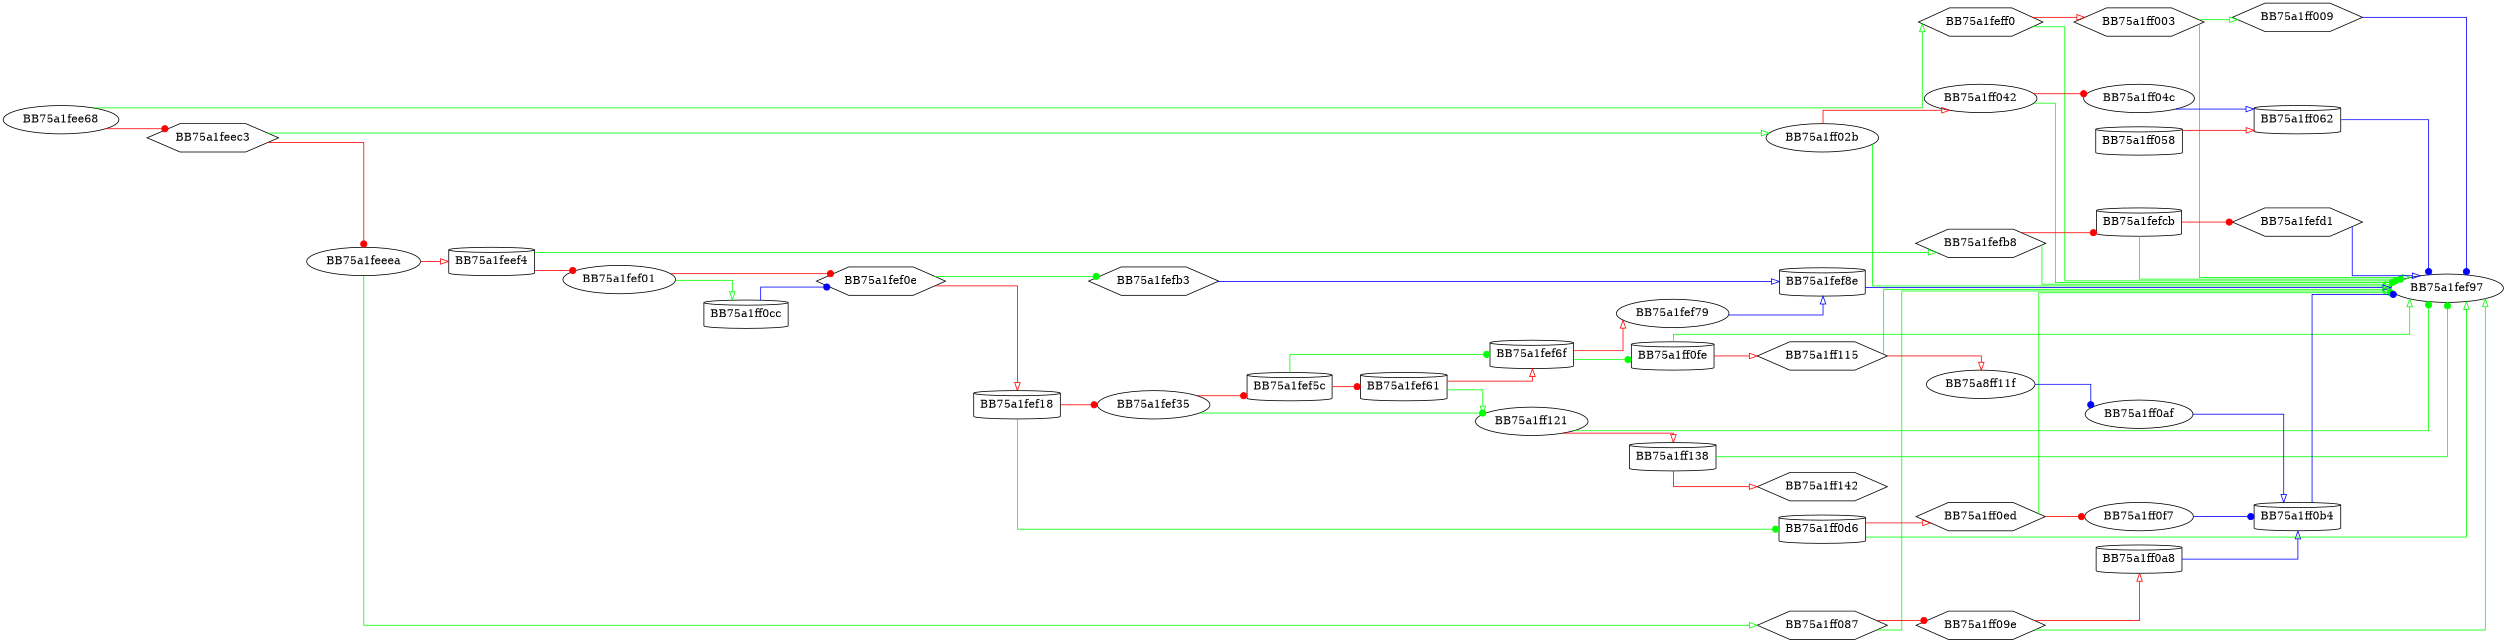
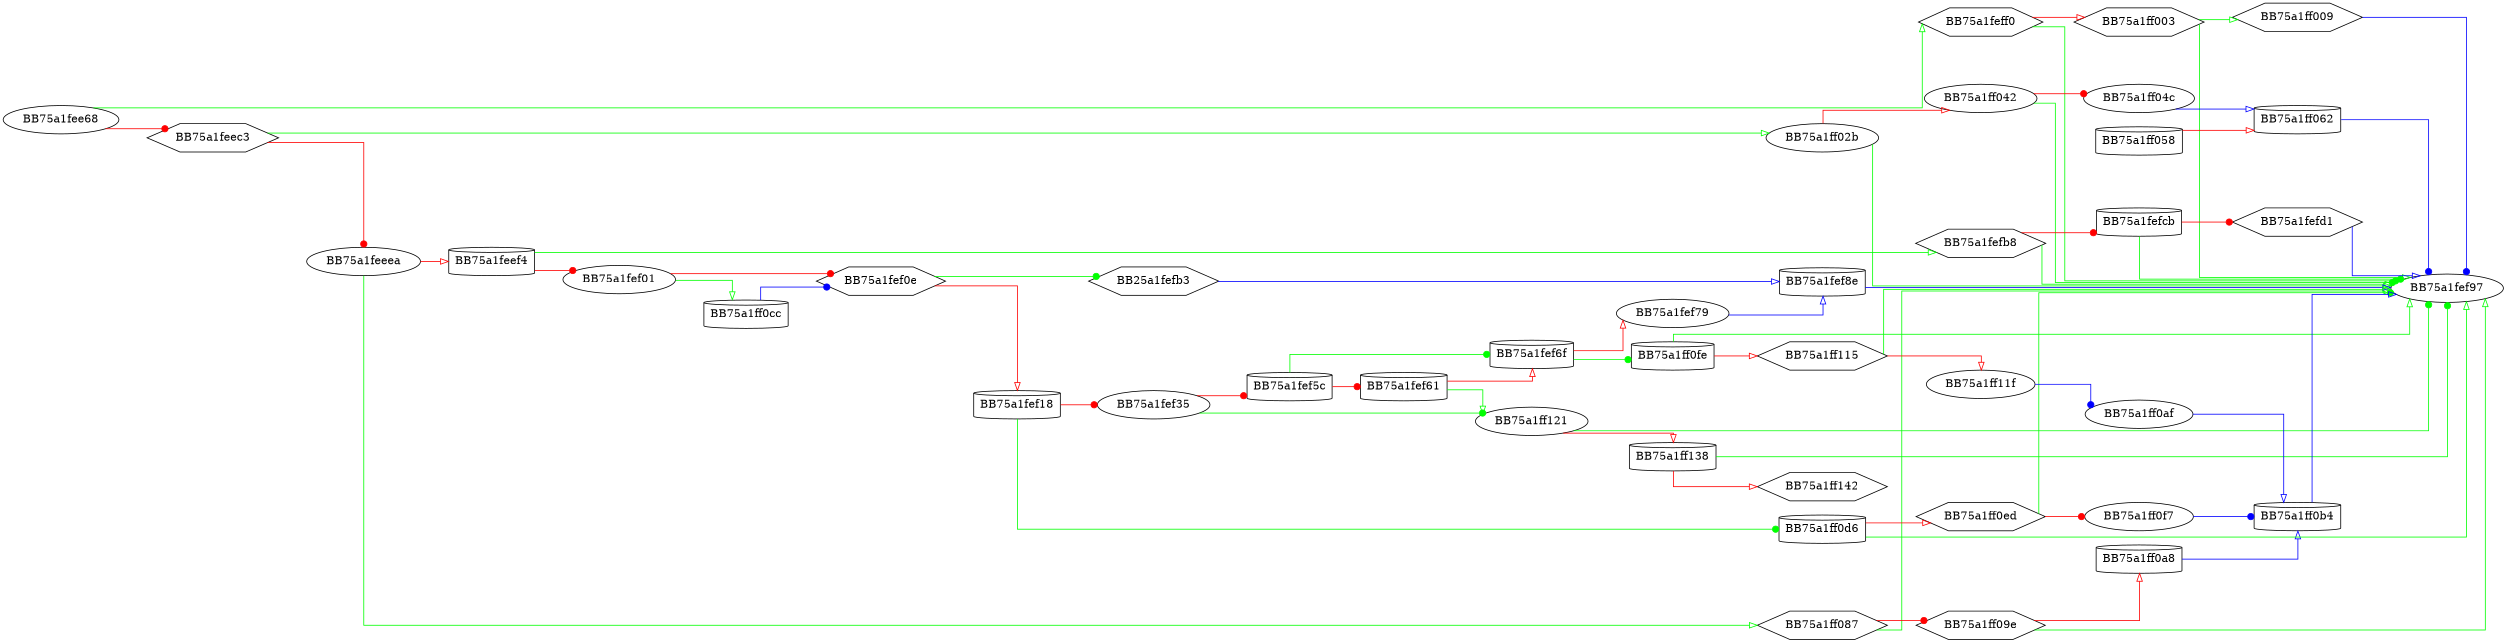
node "BB75a1fefb3": label "BB75a1fefb3" -> "BB25a1fefb3"
edge "BB75a1ff0b4" -> "BB75a1fef97": arrowhead dot -> onormal
node "BB75a8ff11f": label "BB75a8ff11f" -> "BB75a1ff11f"
